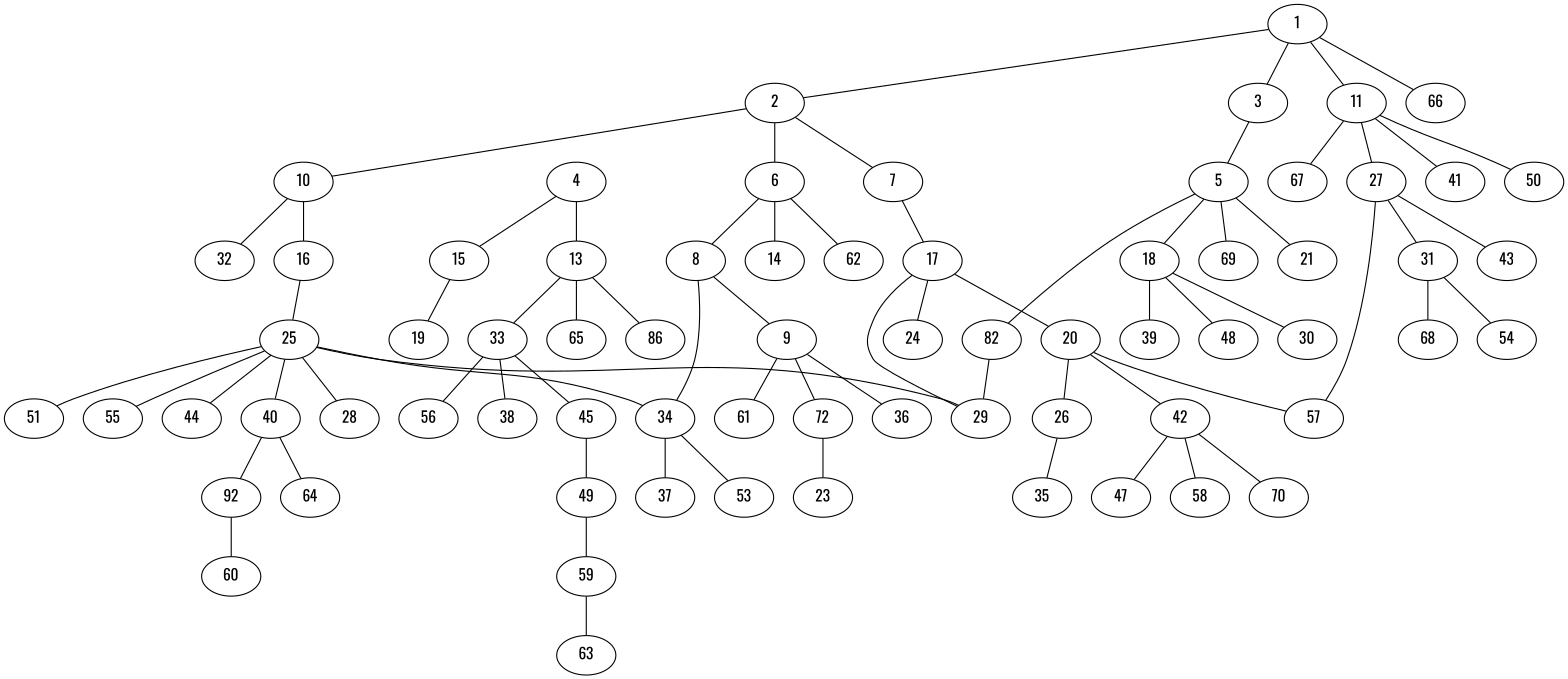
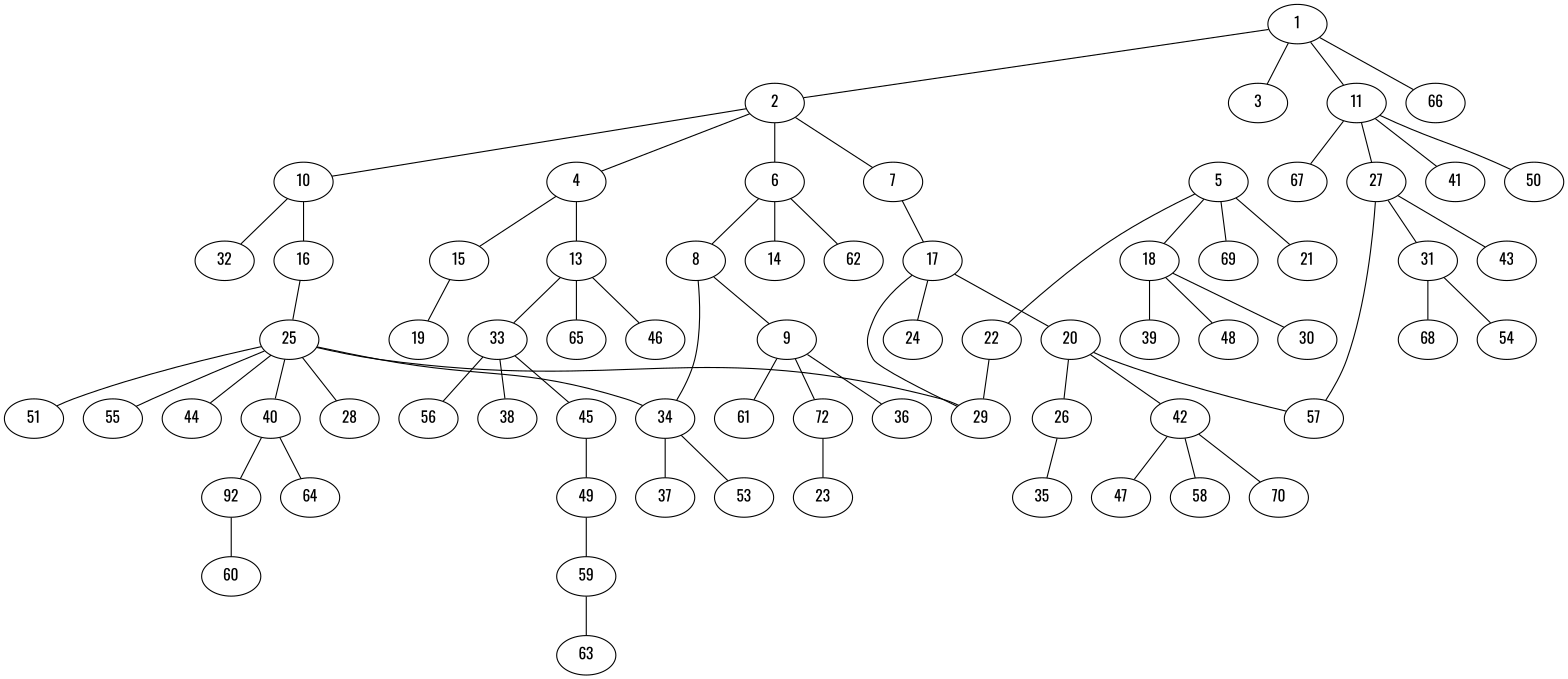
edge "2" -- "4": added
edge "3" -- "5": removed
node "86": label "86" -> "46"
node "82": label "82" -> "22"
